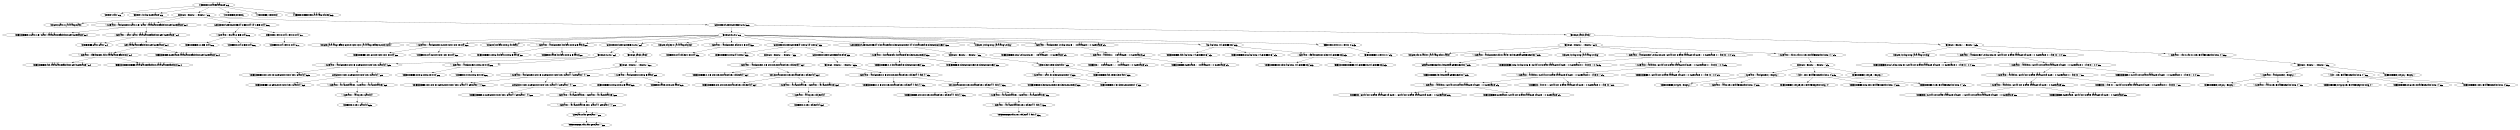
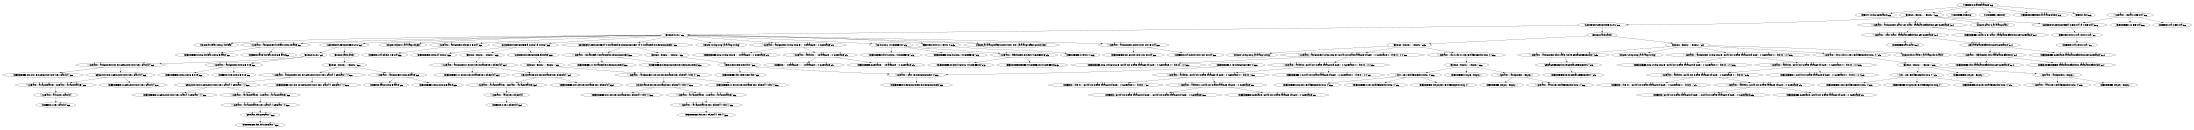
edge "(CONTROL_STRUCTURE,if (c == null),if (c == null))" -> "(<operator>.equals,c == null)": reversed
edge "(<operator>.cast,(ProjectComponent) o)" -> "(IDENTIFIER,o,(ProjectComponent) o)": reversed
